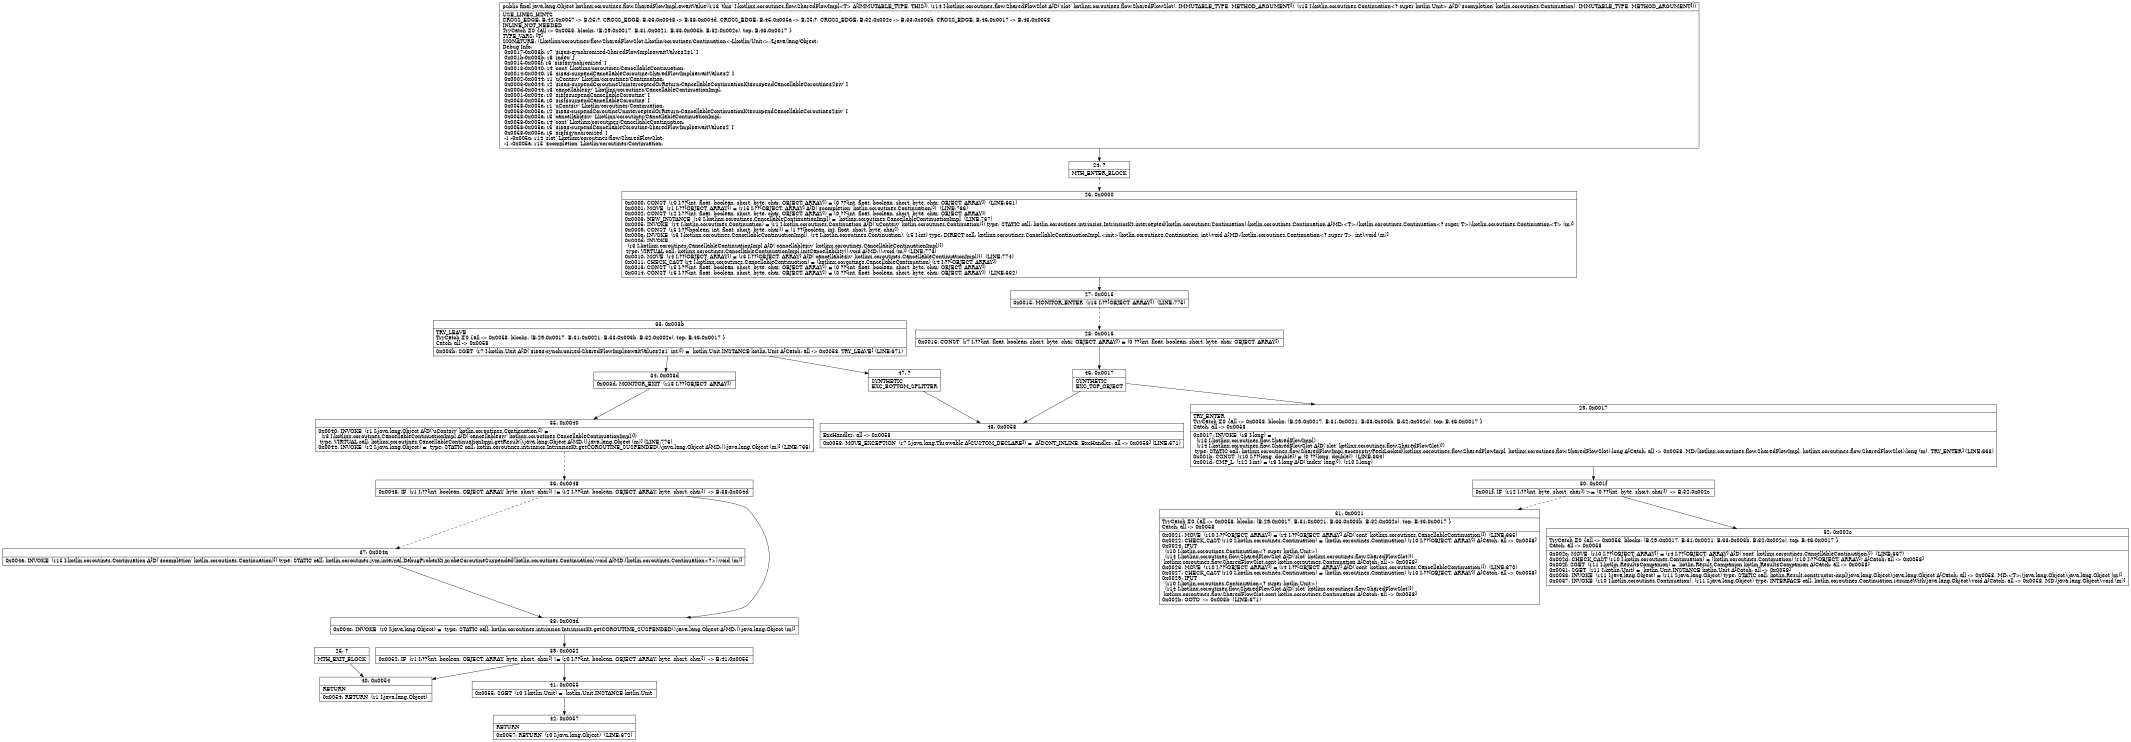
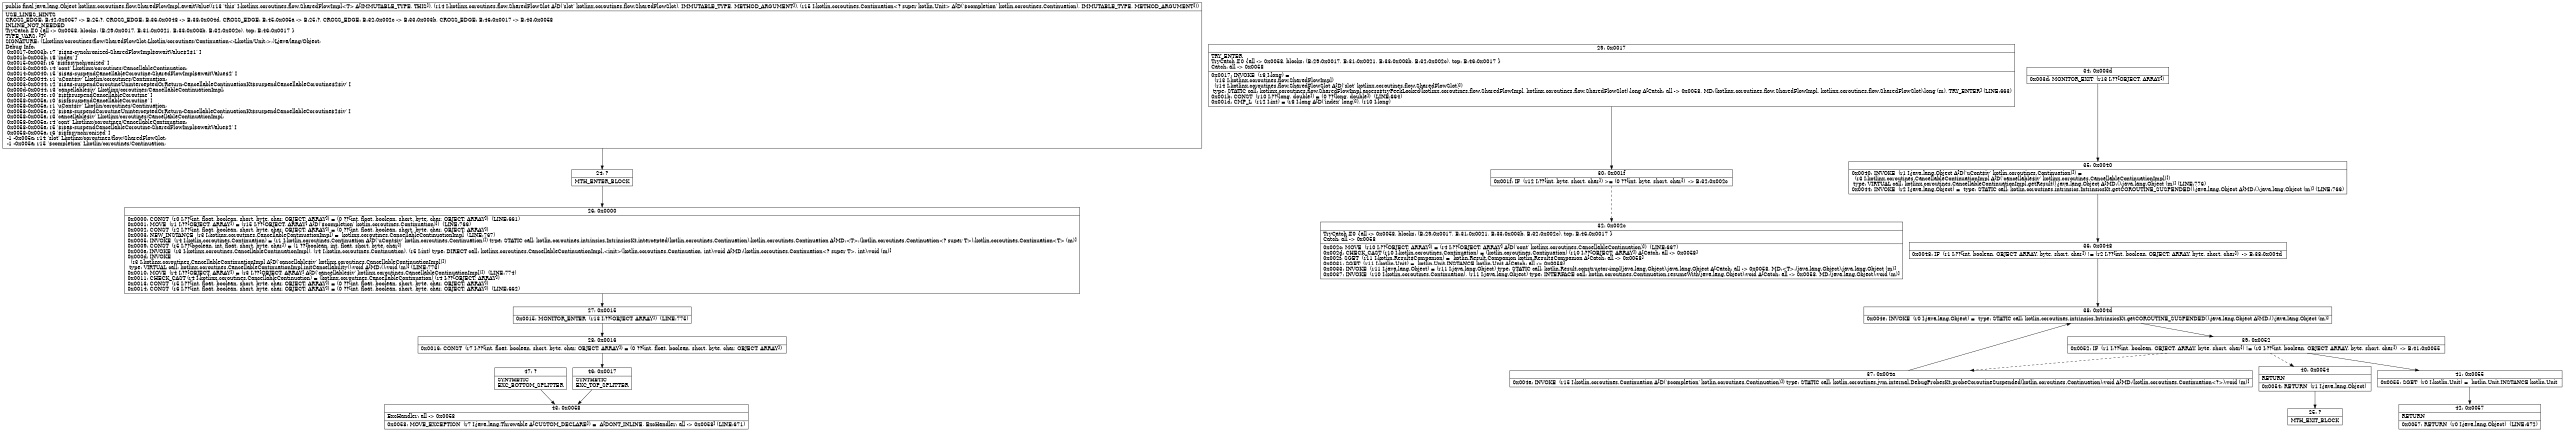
edge "24: ?" -> "26: 0x0000": style dashed -> solid
edge "27: 0x0015" -> "28: 0x0016": style dashed -> solid
node "33: 0x003b": removed
node "46: 0x0017": text "EXC_TOP_OBJECT" -> "EXC_TOP_SPLITTER"
edge "46: 0x0017" -> "29: 0x0017": removed
edge "35: 0x0040" -> "36: 0x0048": style dashed -> solid
edge "30: 0x001f" -> "32: 0x002c": style solid -> dashed
edge "36: 0x0048" -> "37: 0x004a": now "39: 0x0052" -> "37: 0x004a"
node "31: 0x0021": removed
edge "25: ?" -> "40: 0x0054": reversed
edge "39: 0x0052" -> "40: 0x0054": style solid -> dashed
